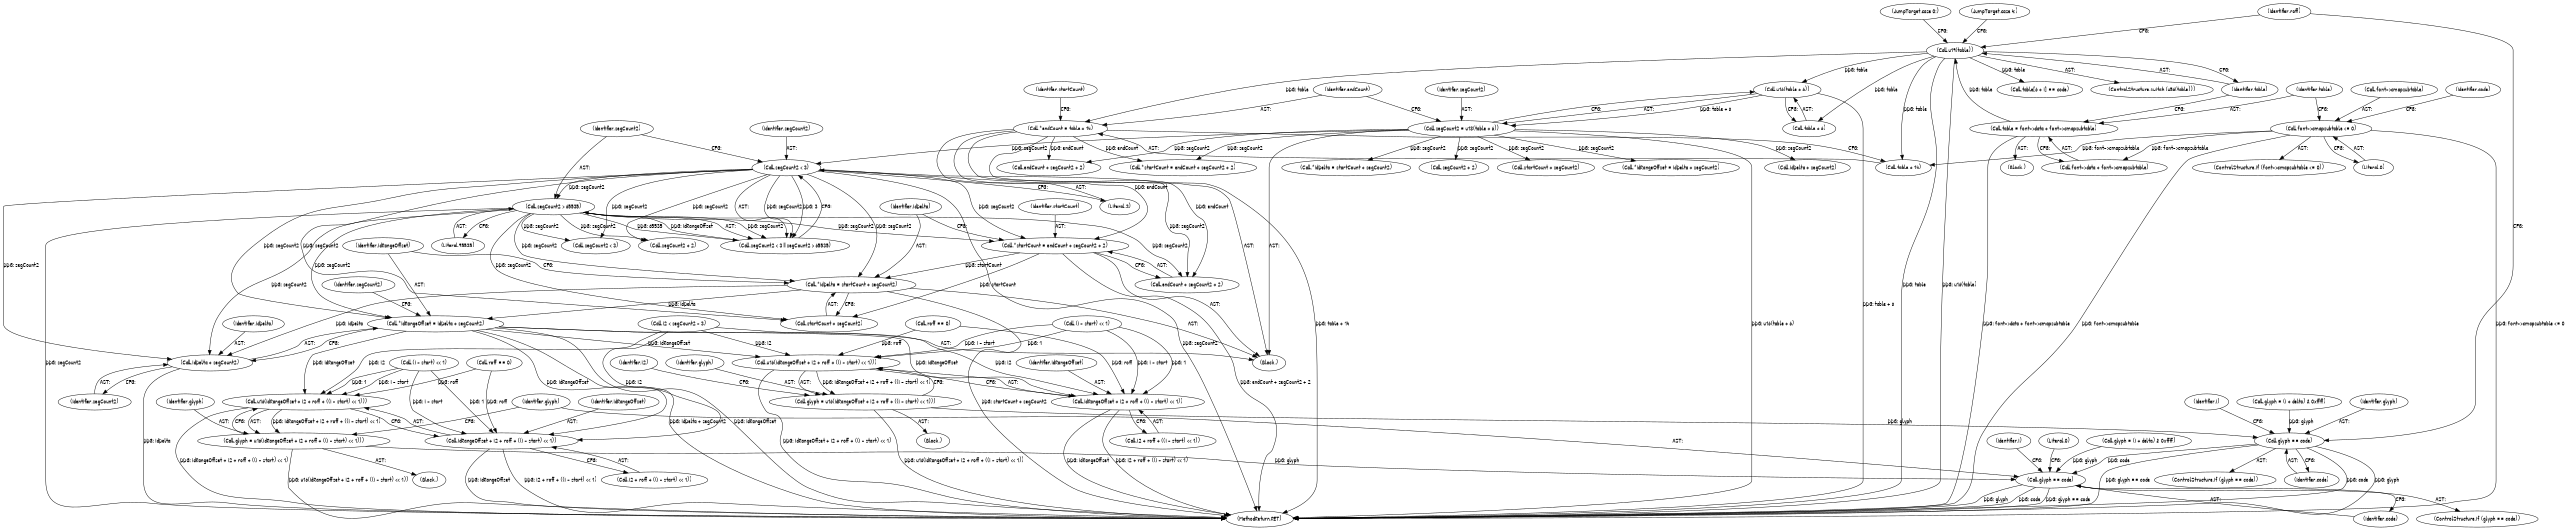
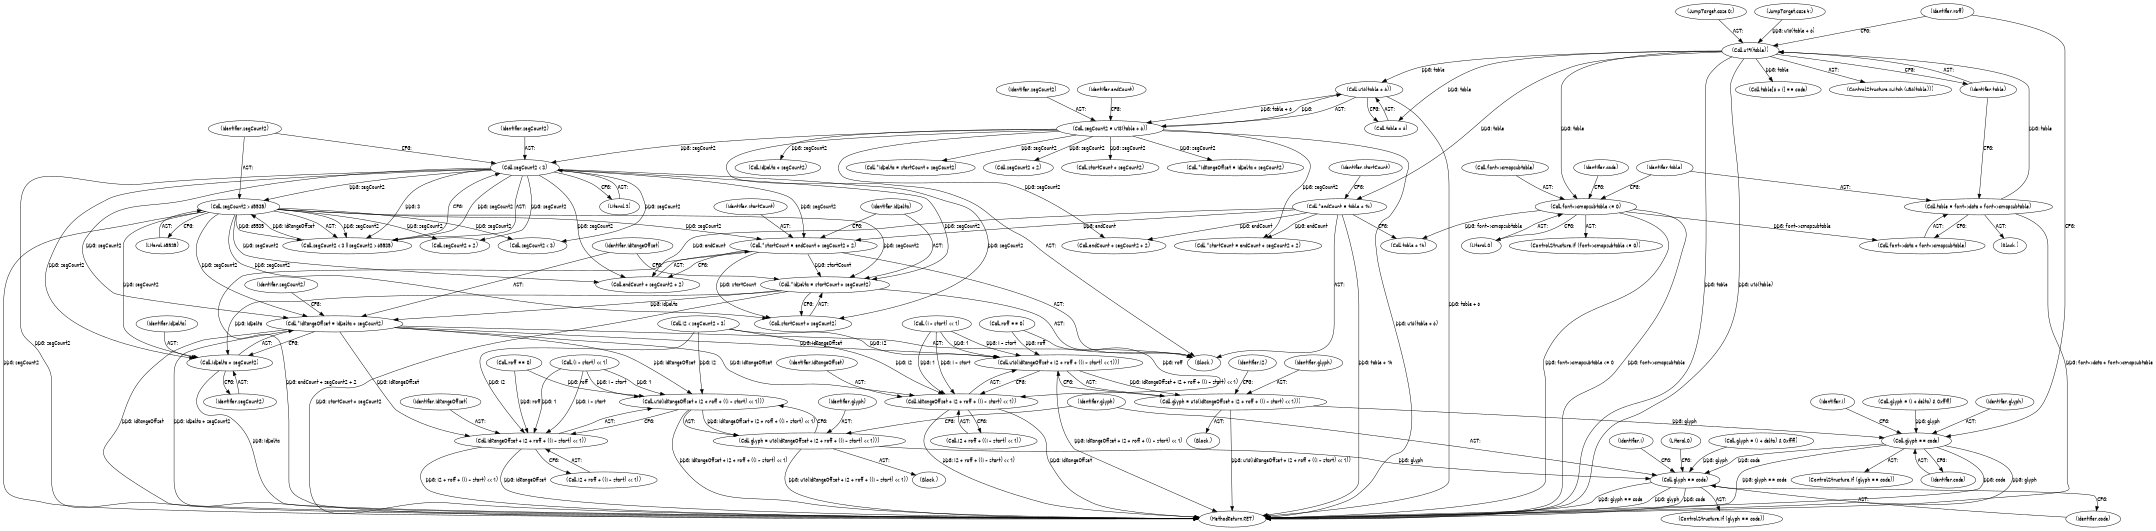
edge "(JumpTarget,case 0:)" -> "(Call,u19(table))": label "CFG: " -> "AST: "
edge "(JumpTarget,case 4:)" -> "(Call,u19(table))": label "CFG: " -> "DDG: u16(table + 6)"
edge "(Call,u19(table))" -> "(Call,table + 14)": now "(Call,u19(table))" -> "(Call,font->cmapsubtable <= 0)"
edge "(Call,segCount2 = u18(table + 6))" -> "(Call,u16(table + 6))": label "CFG: " -> "DDG: "
edge "(Identifier,endCount)" -> "(Call,*endCount = table + 14)": removed, label "AST:"
edge "(Call,table + 14)" -> "(Call,*endCount = table + 14)": removed, label "AST:"
node "(Literal,95535)": label "(Literal,95535)" -> "(Literal,65535)"
